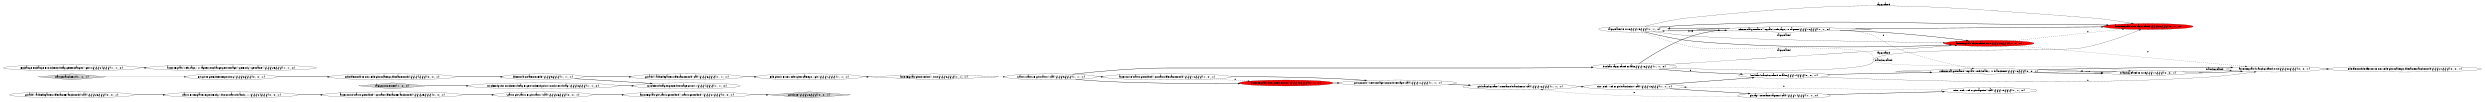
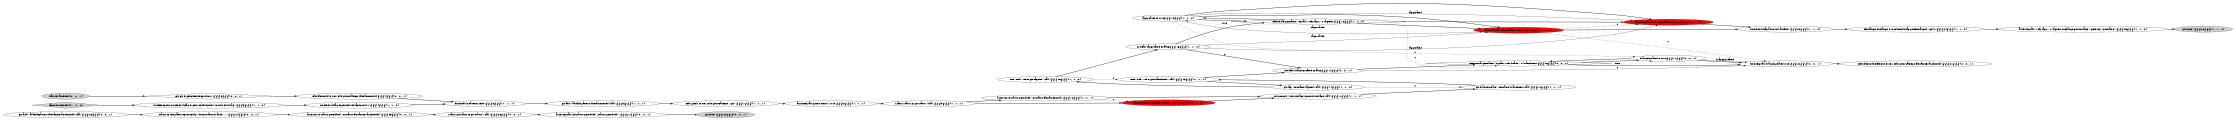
node "mockResultTag.assertIsSatisfied()@@@23@@@['1', '1', '0']": added
node "git.close()@@@26@@@['1', '1', '0']": added
edge "tagCreated = true@@@19@@@['1', '1', '0']" -> "branchCreated = true@@@17@@@['0', '0', '1']": label "branchCreated" -> "0"
edge "Status status = git.status().call()@@@9@@@['1', '1', '1']" -> "boolean tagCreated = false@@@16@@@['1', '1', '0']": now "List<Ref> ref = git.tagList().call()@@@15@@@['1', '1', '0']" -> "boolean tagCreated = false@@@16@@@['1', '1', '0']"
node "branchCreated = true@@@17@@@['0', '0', '1']": shape diamond -> ellipse
node "statusBranchTest['0', '0', '1']": shape diamond -> ellipse
edge "statusBranchTest['0', '0', '1']" -> "Git git = getGitTestRepository()@@@3@@@['0', '0', '1']": style dashed -> bold
node "Git git = getGitTestRepository()@@@3@@@['0', '0', '1']": shape ellipse -> diamond
node "assertEquals(gitDir.exists(),true)@@@8@@@['1', '1', '1']": shape diamond -> ellipse
edge "assertEquals(gitDir.exists(),true)@@@8@@@['1', '1', '1']" -> "Status status = git.status().call()@@@9@@@['1', '1', '1']": style dotted -> bold
edge "fileToAdd.createNewFile()@@@5@@@['1', '1', '1']" -> "mockResultTag.expectedMessageCount(1)@@@4@@@['1', '1', '0']": reversed
node "git.close()@@@28@@@['0', '0', '1']": shape diamond -> ellipse
